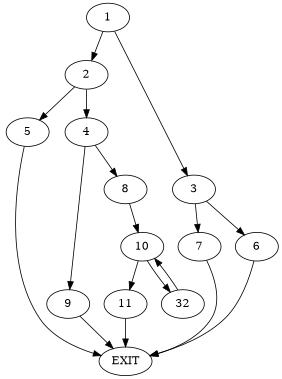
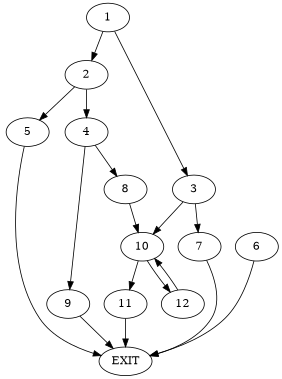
edge "3" -> "6": now "3" -> "10"
node "32": label "32" -> "12"
